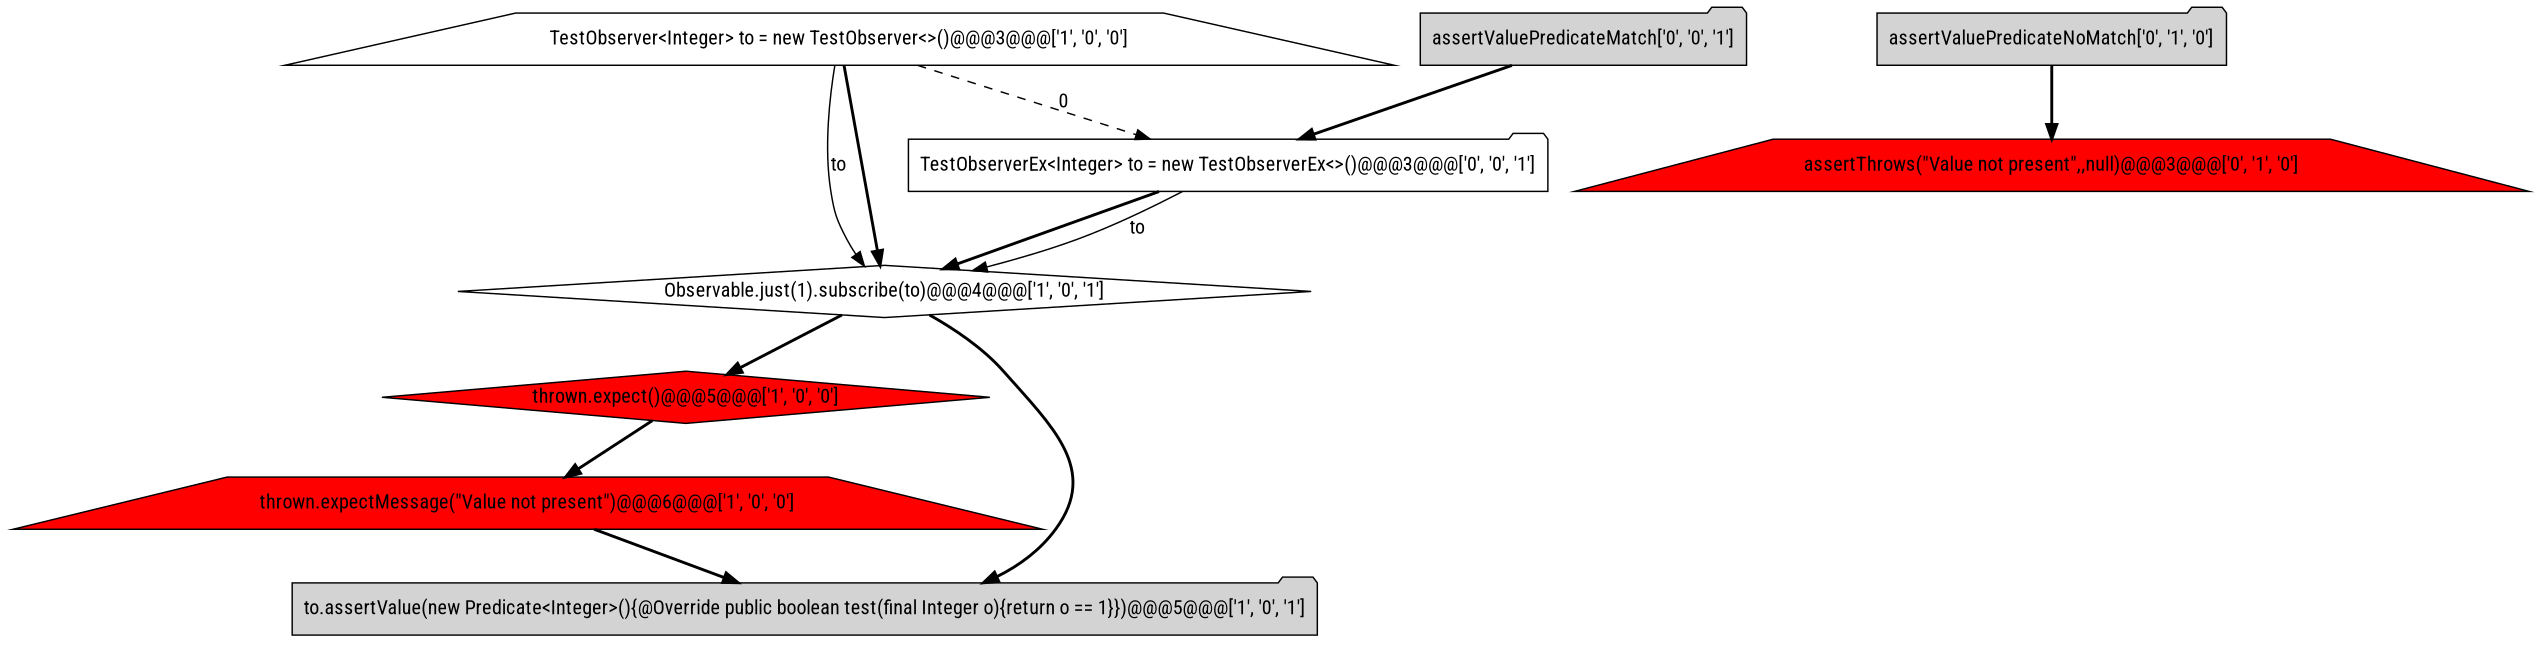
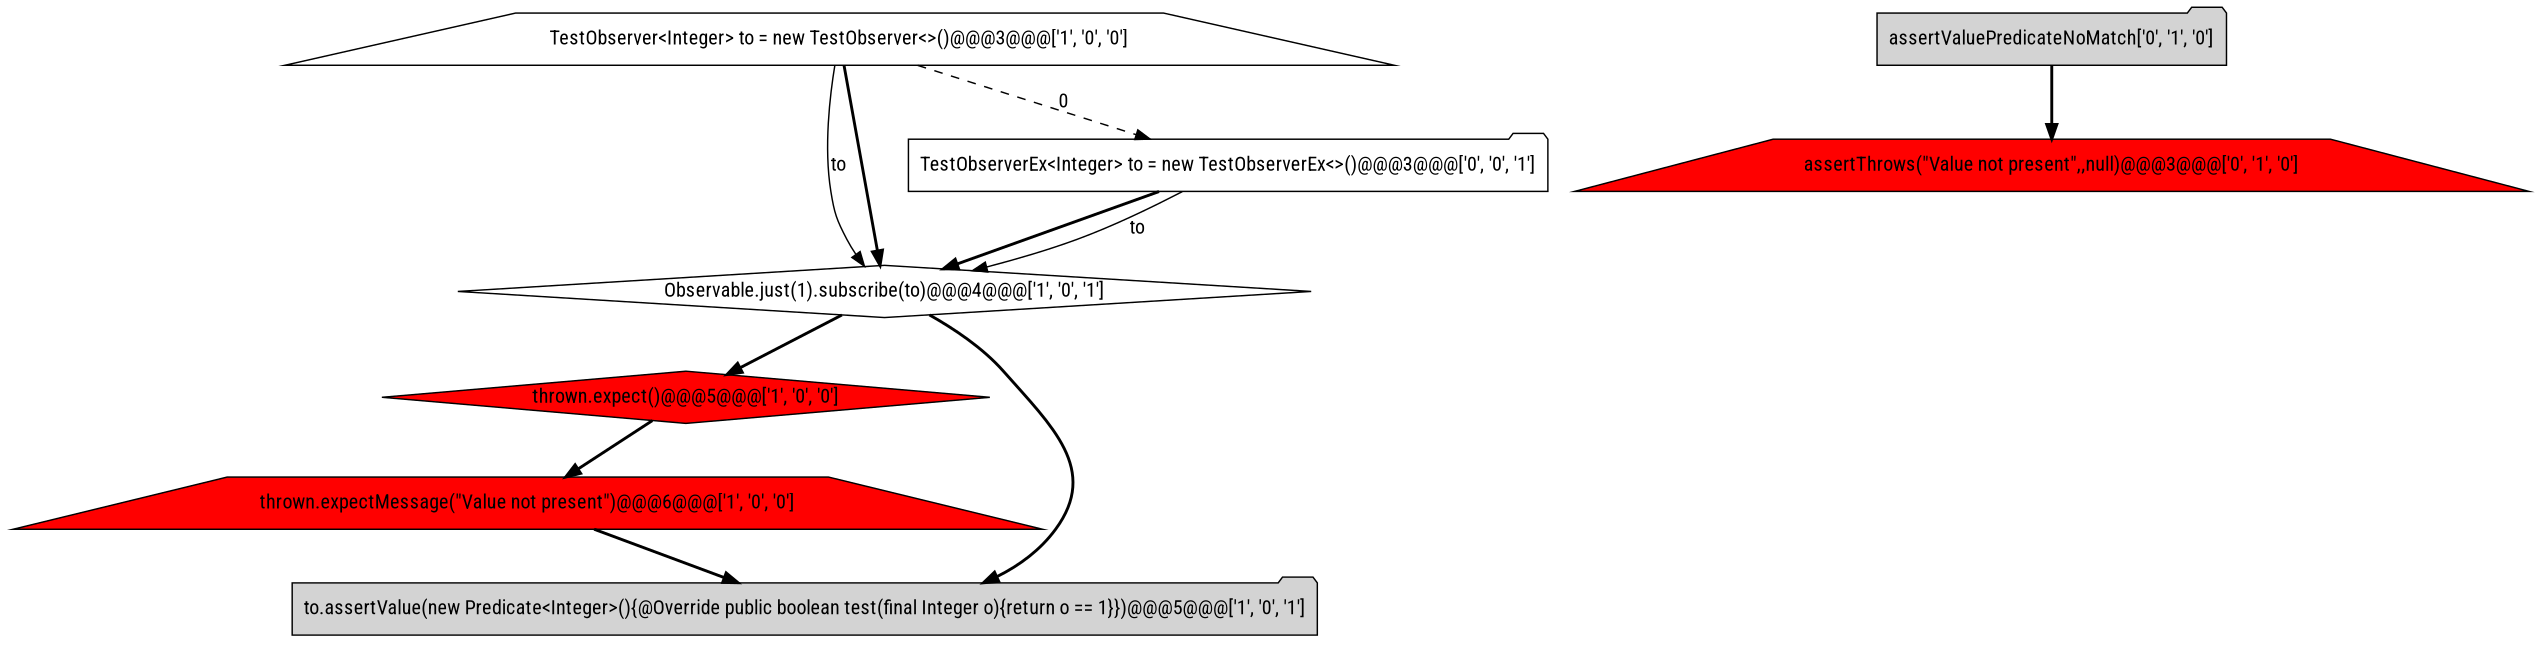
node "assertValuePredicateMatch['0', '0', '1']": removed
